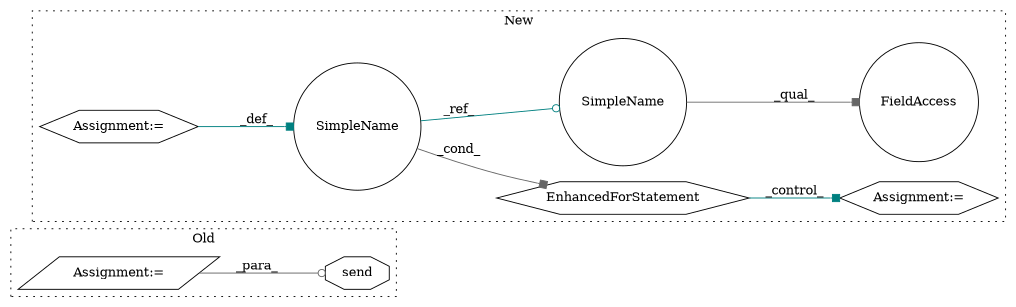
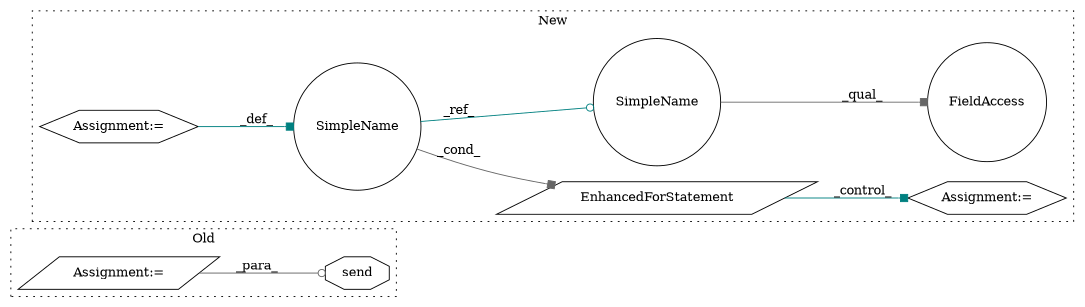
node "EnhancedForStatement": shape hexagon -> parallelogram
